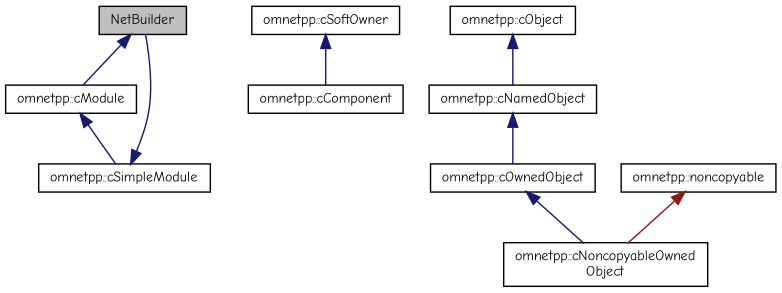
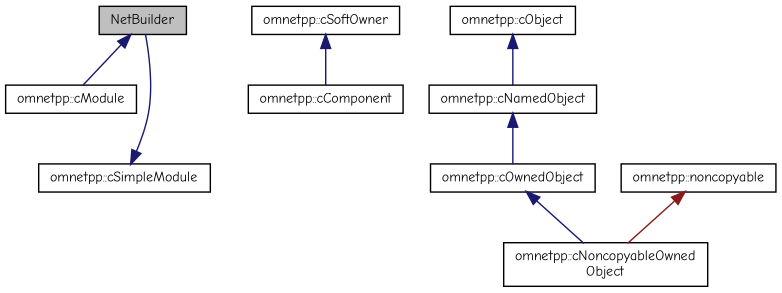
edge "omnetpp::cSimpleModule" -> "omnetpp::cModule": removed
